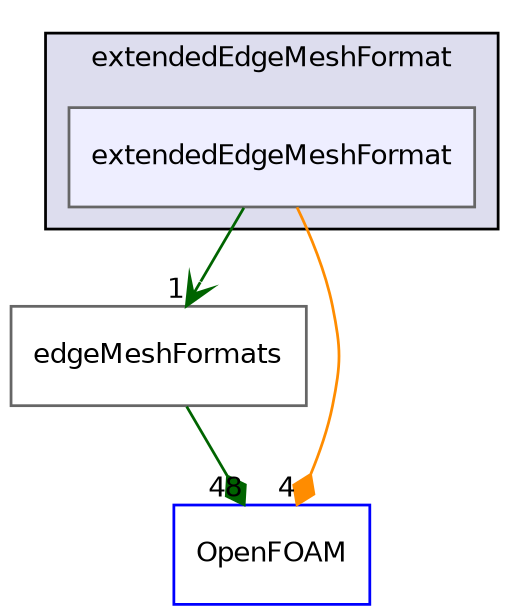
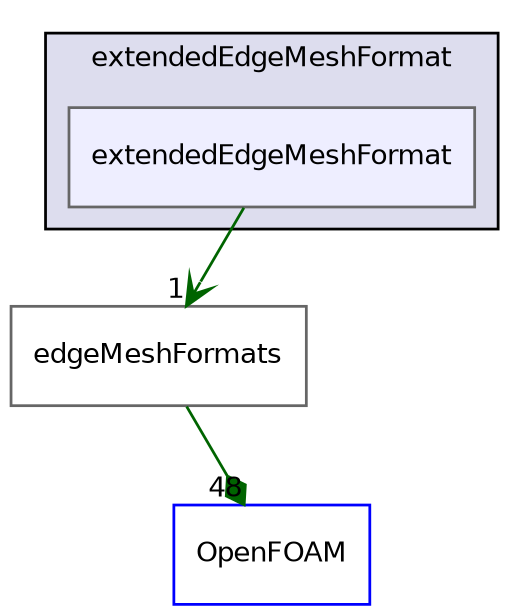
edge "extendedEdgeMeshFormat" -> "OpenFOAM": removed
